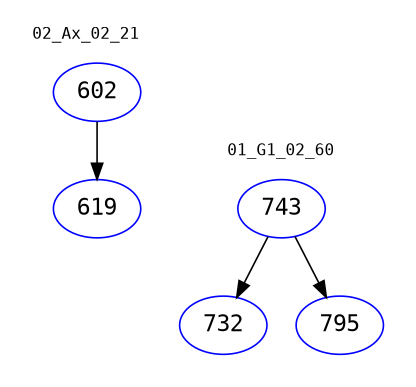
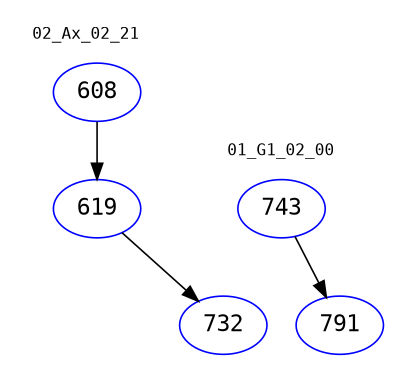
node "602": label "602" -> "608"
cluster "01_G1_02_60": label "01_G1_02_60" -> "01_G1_02_00"
edge "743" -> "732": now "619" -> "732"
node "795": label "795" -> "791"
